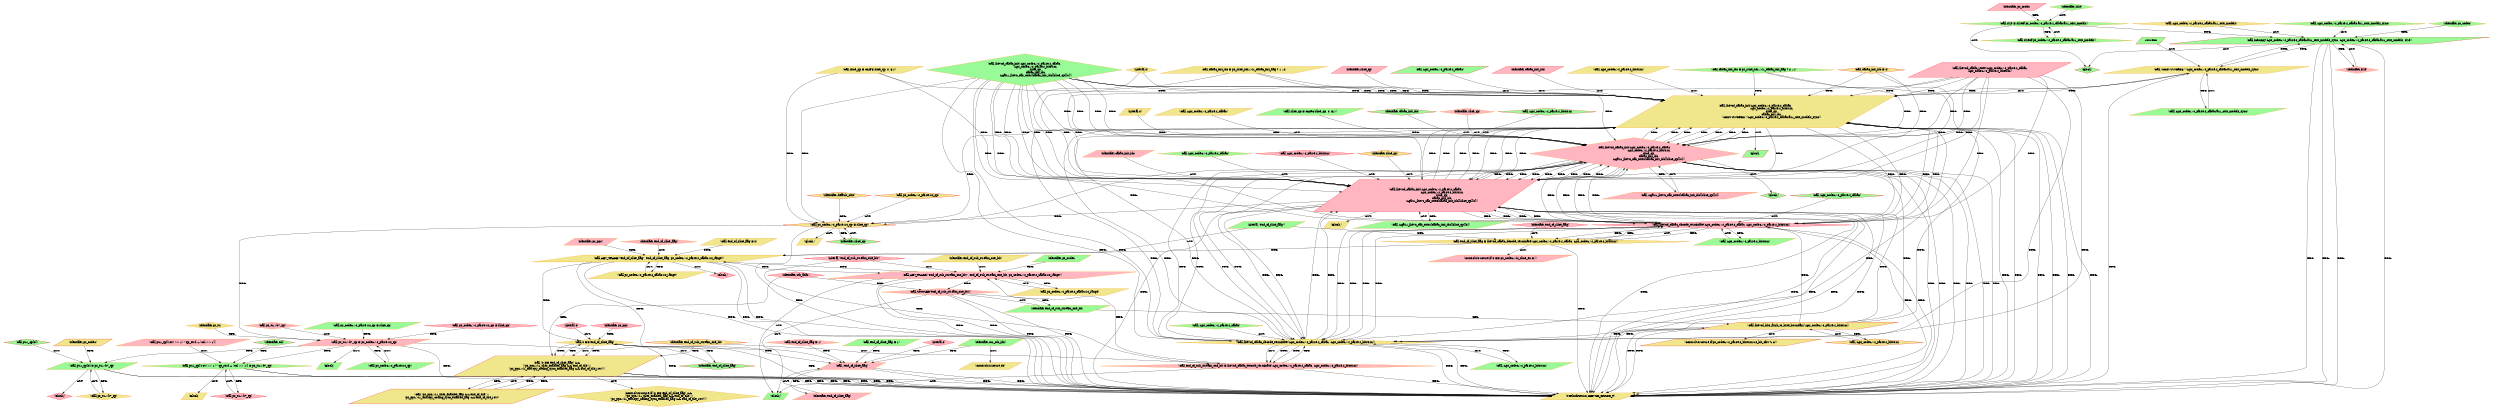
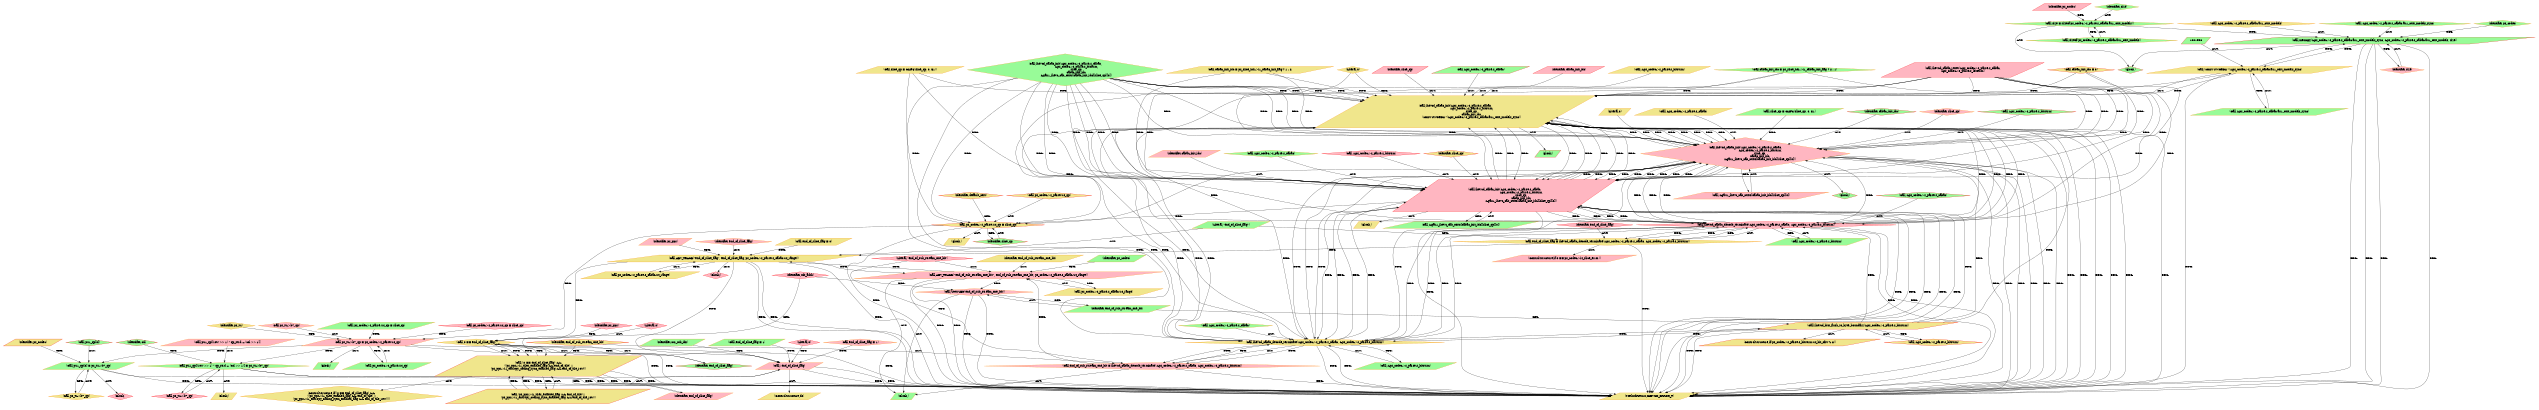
edge "(Call,0 == end_of_slice_flag)" -> "(Call,!end_of_slice_flag)": label "DDG: " -> "AST: "
edge "(Identifier,cur_ctb_idx)" -> "(ControlStructure,do)": now "(Call,!end_of_slice_flag)" -> "(ControlStructure,do)"
edge "(Call,0 == end_of_slice_flag)" -> "(MethodReturn,IHEVCD_ERROR_T)": label "CFG: " -> "DDG: "
